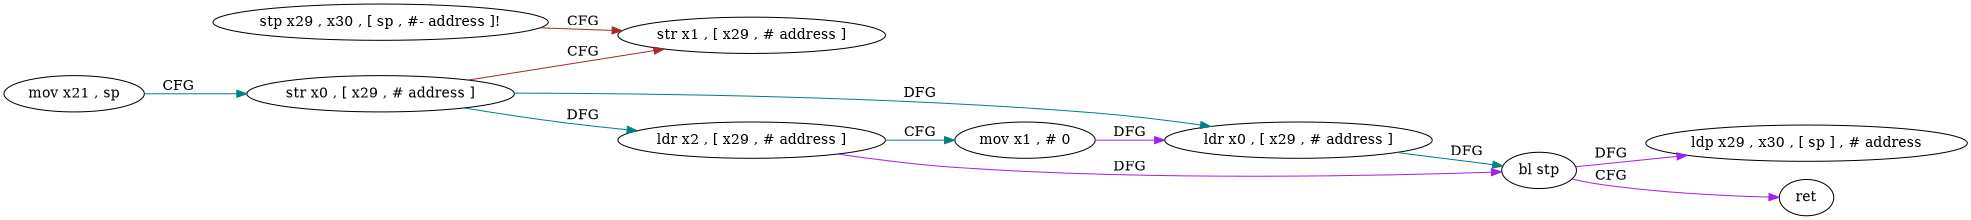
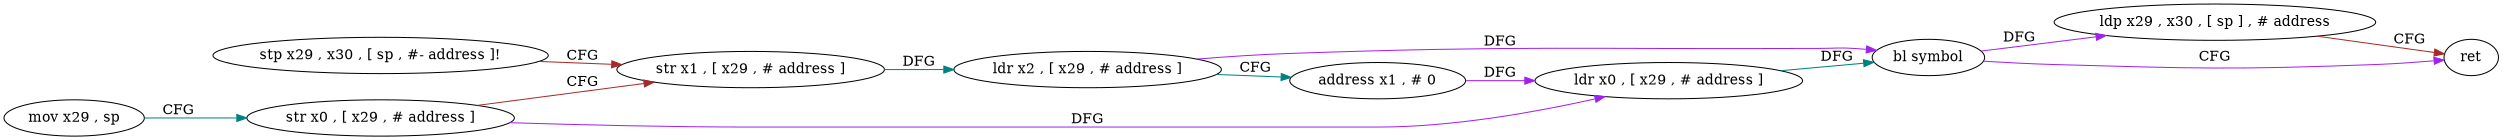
edge "ldp x29 , x30 , [ sp ] , # address" -> "ret": added, label "CFG"
node "mov x21 , sp": label "mov x21 , sp" -> "mov x29 , sp"
edge "str x0 , [ x29 , # address ]" -> "ldr x0 , [ x29 , # address ]": color teal -> purple
edge "str x0 , [ x29 , # address ]" -> "ldr x2 , [ x29 , # address ]": now "str x1 , [ x29 , # address ]" -> "ldr x2 , [ x29 , # address ]"
node "mov x1 , # 0": label "mov x1 , # 0" -> "address x1 , # 0"
node "bl stp": label "bl stp" -> "bl symbol"
